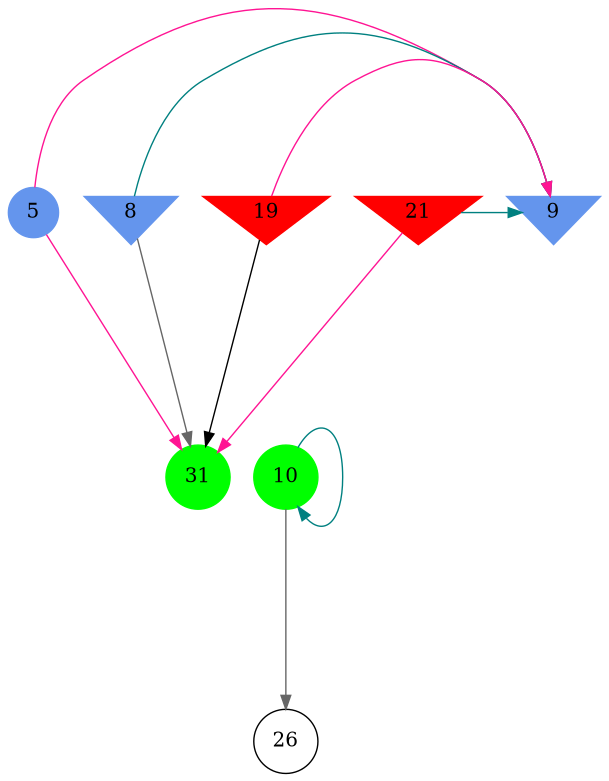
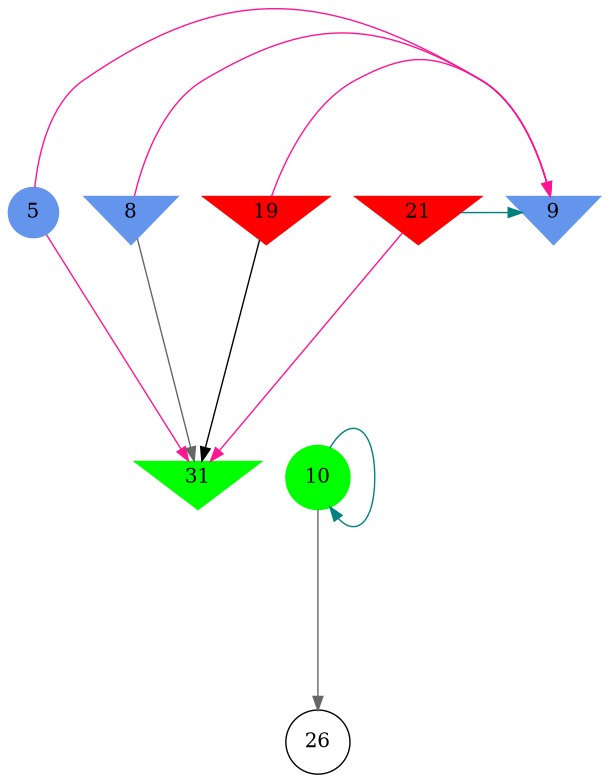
edge "8" -> "9": color teal -> deeppink
node "31": shape circle -> invtriangle
